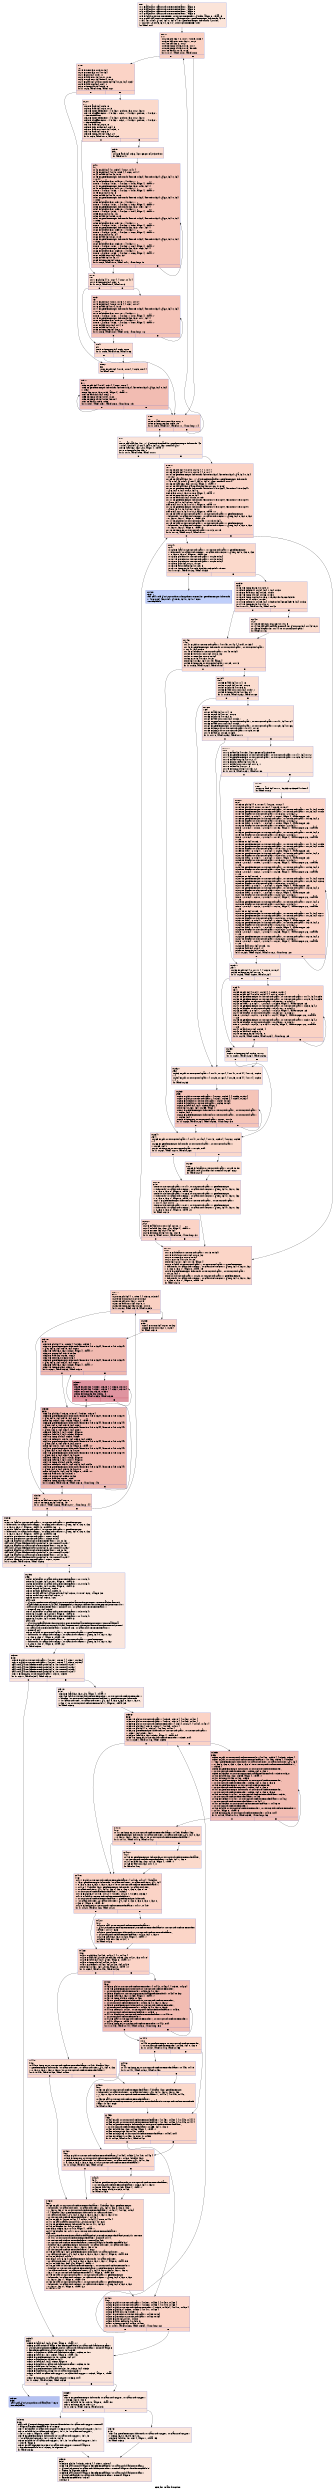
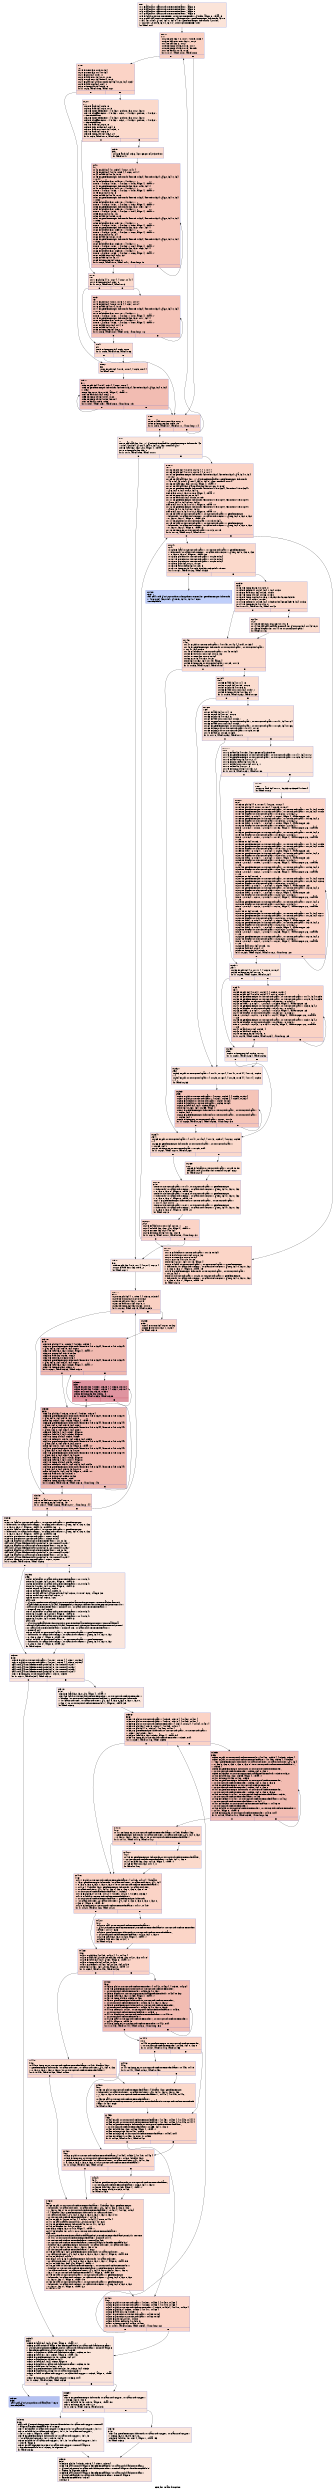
edge "%270:" -> "%117:": now "%270:" -> "%272:"
node "%98:": added
edge "%286:" -> "%308:": added
